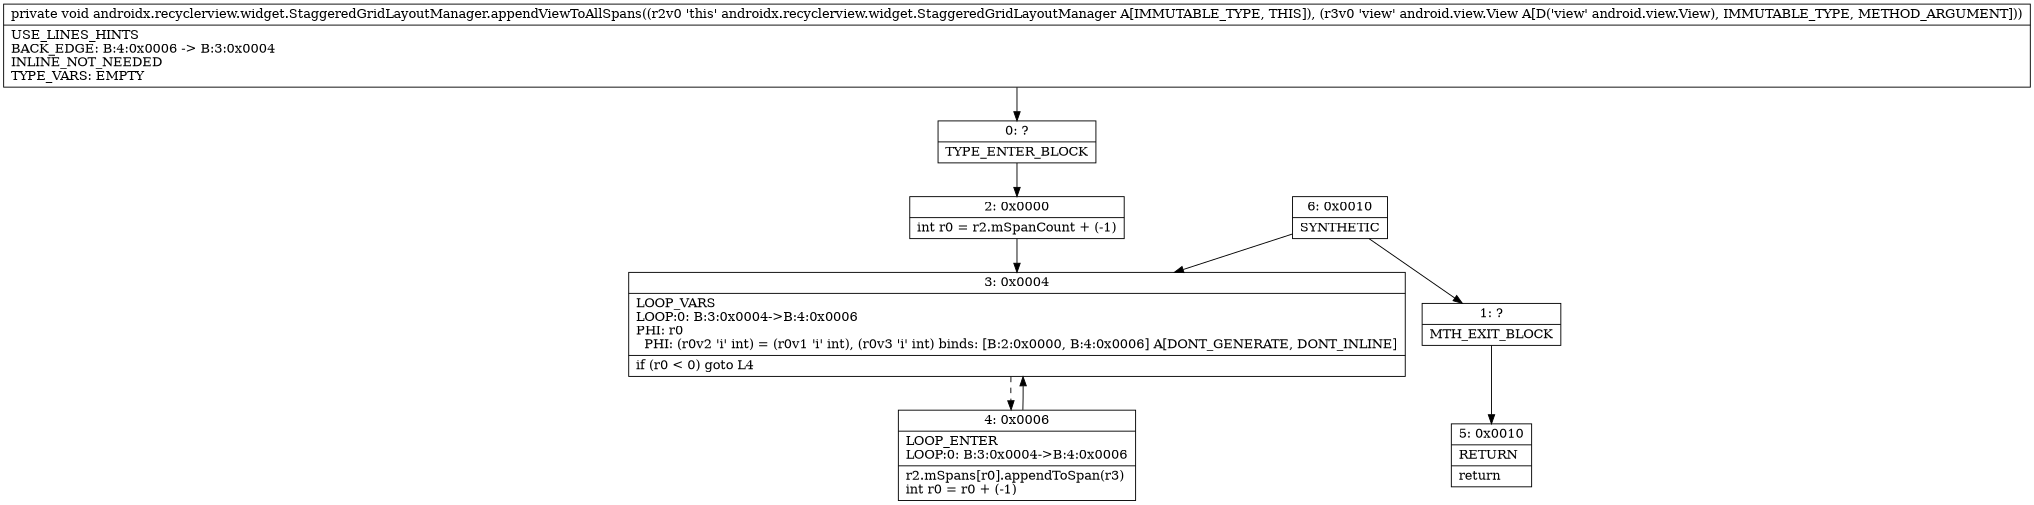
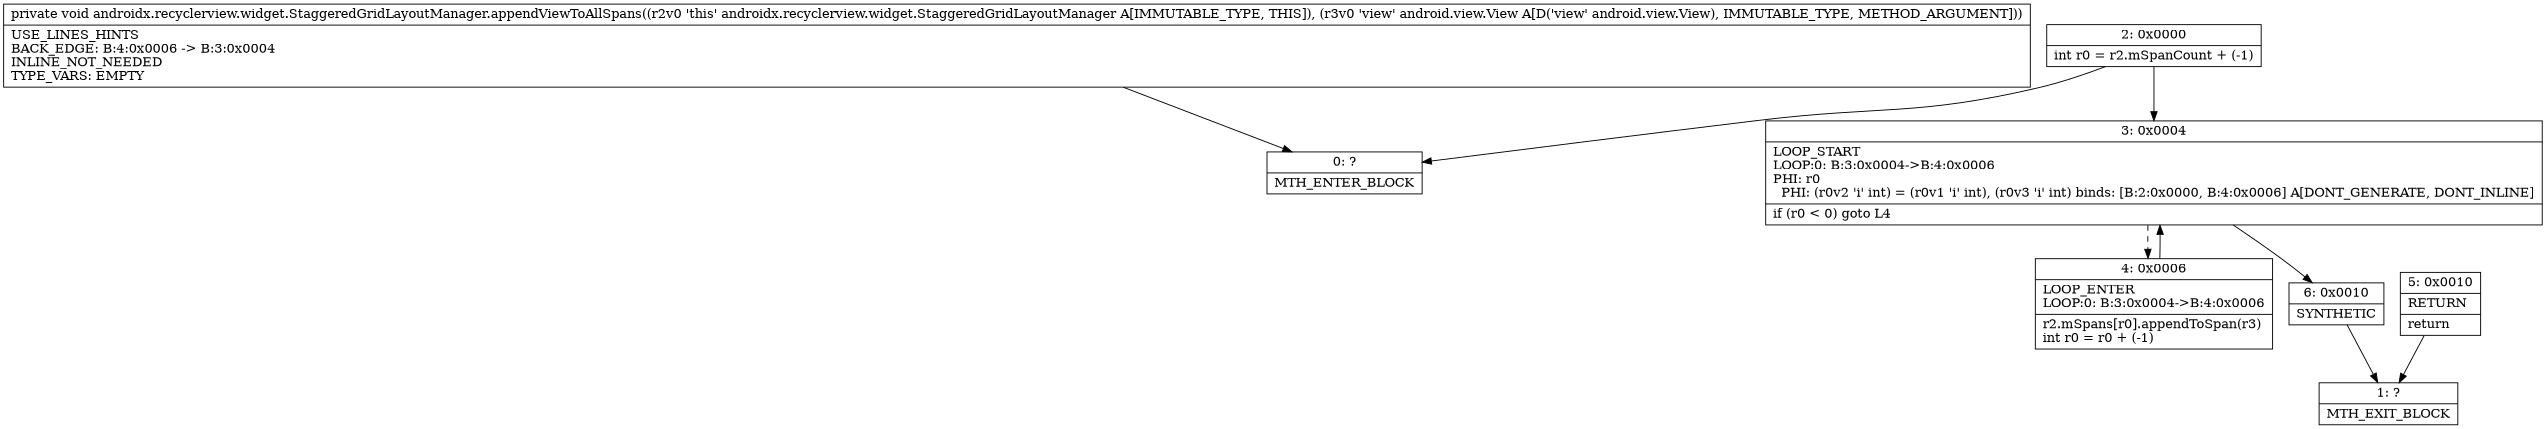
node "0: ?": text "TYPE_ENTER_BLOCK" -> "MTH_ENTER_BLOCK"
edge "0: ?" -> "2: 0x0000": reversed
edge "6: 0x0010" -> "3: 0x0004": reversed
node "3: 0x0004": text "LOOP_VARS" -> "LOOP_START"
edge "1: ?" -> "5: 0x0010": reversed
